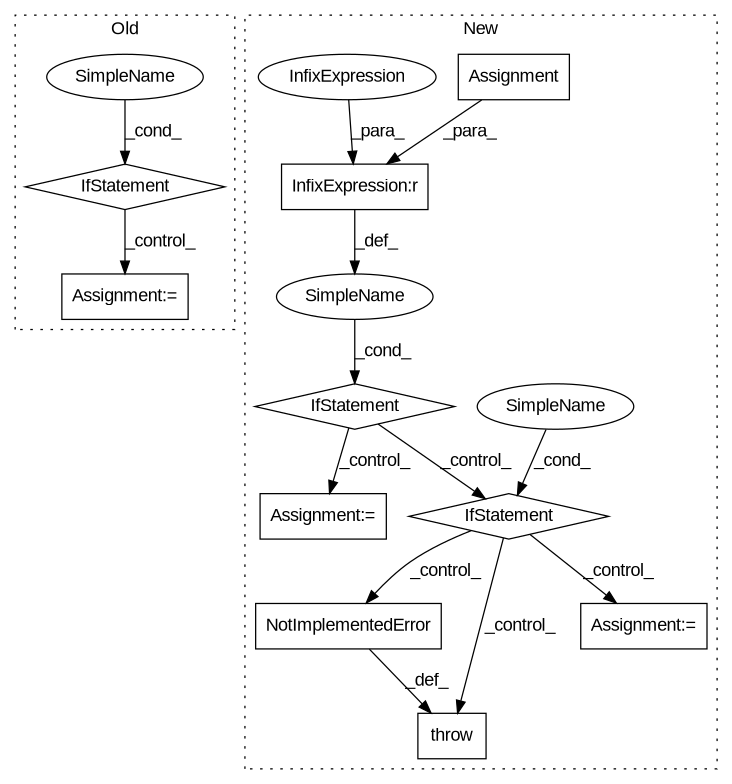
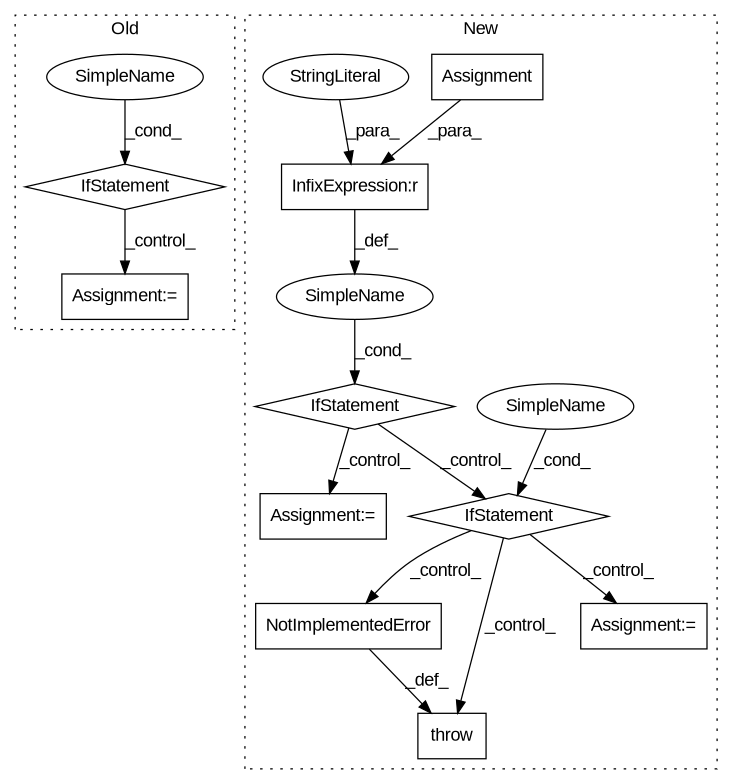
node "InfixExpression": label "InfixExpression" -> "StringLiteral"
